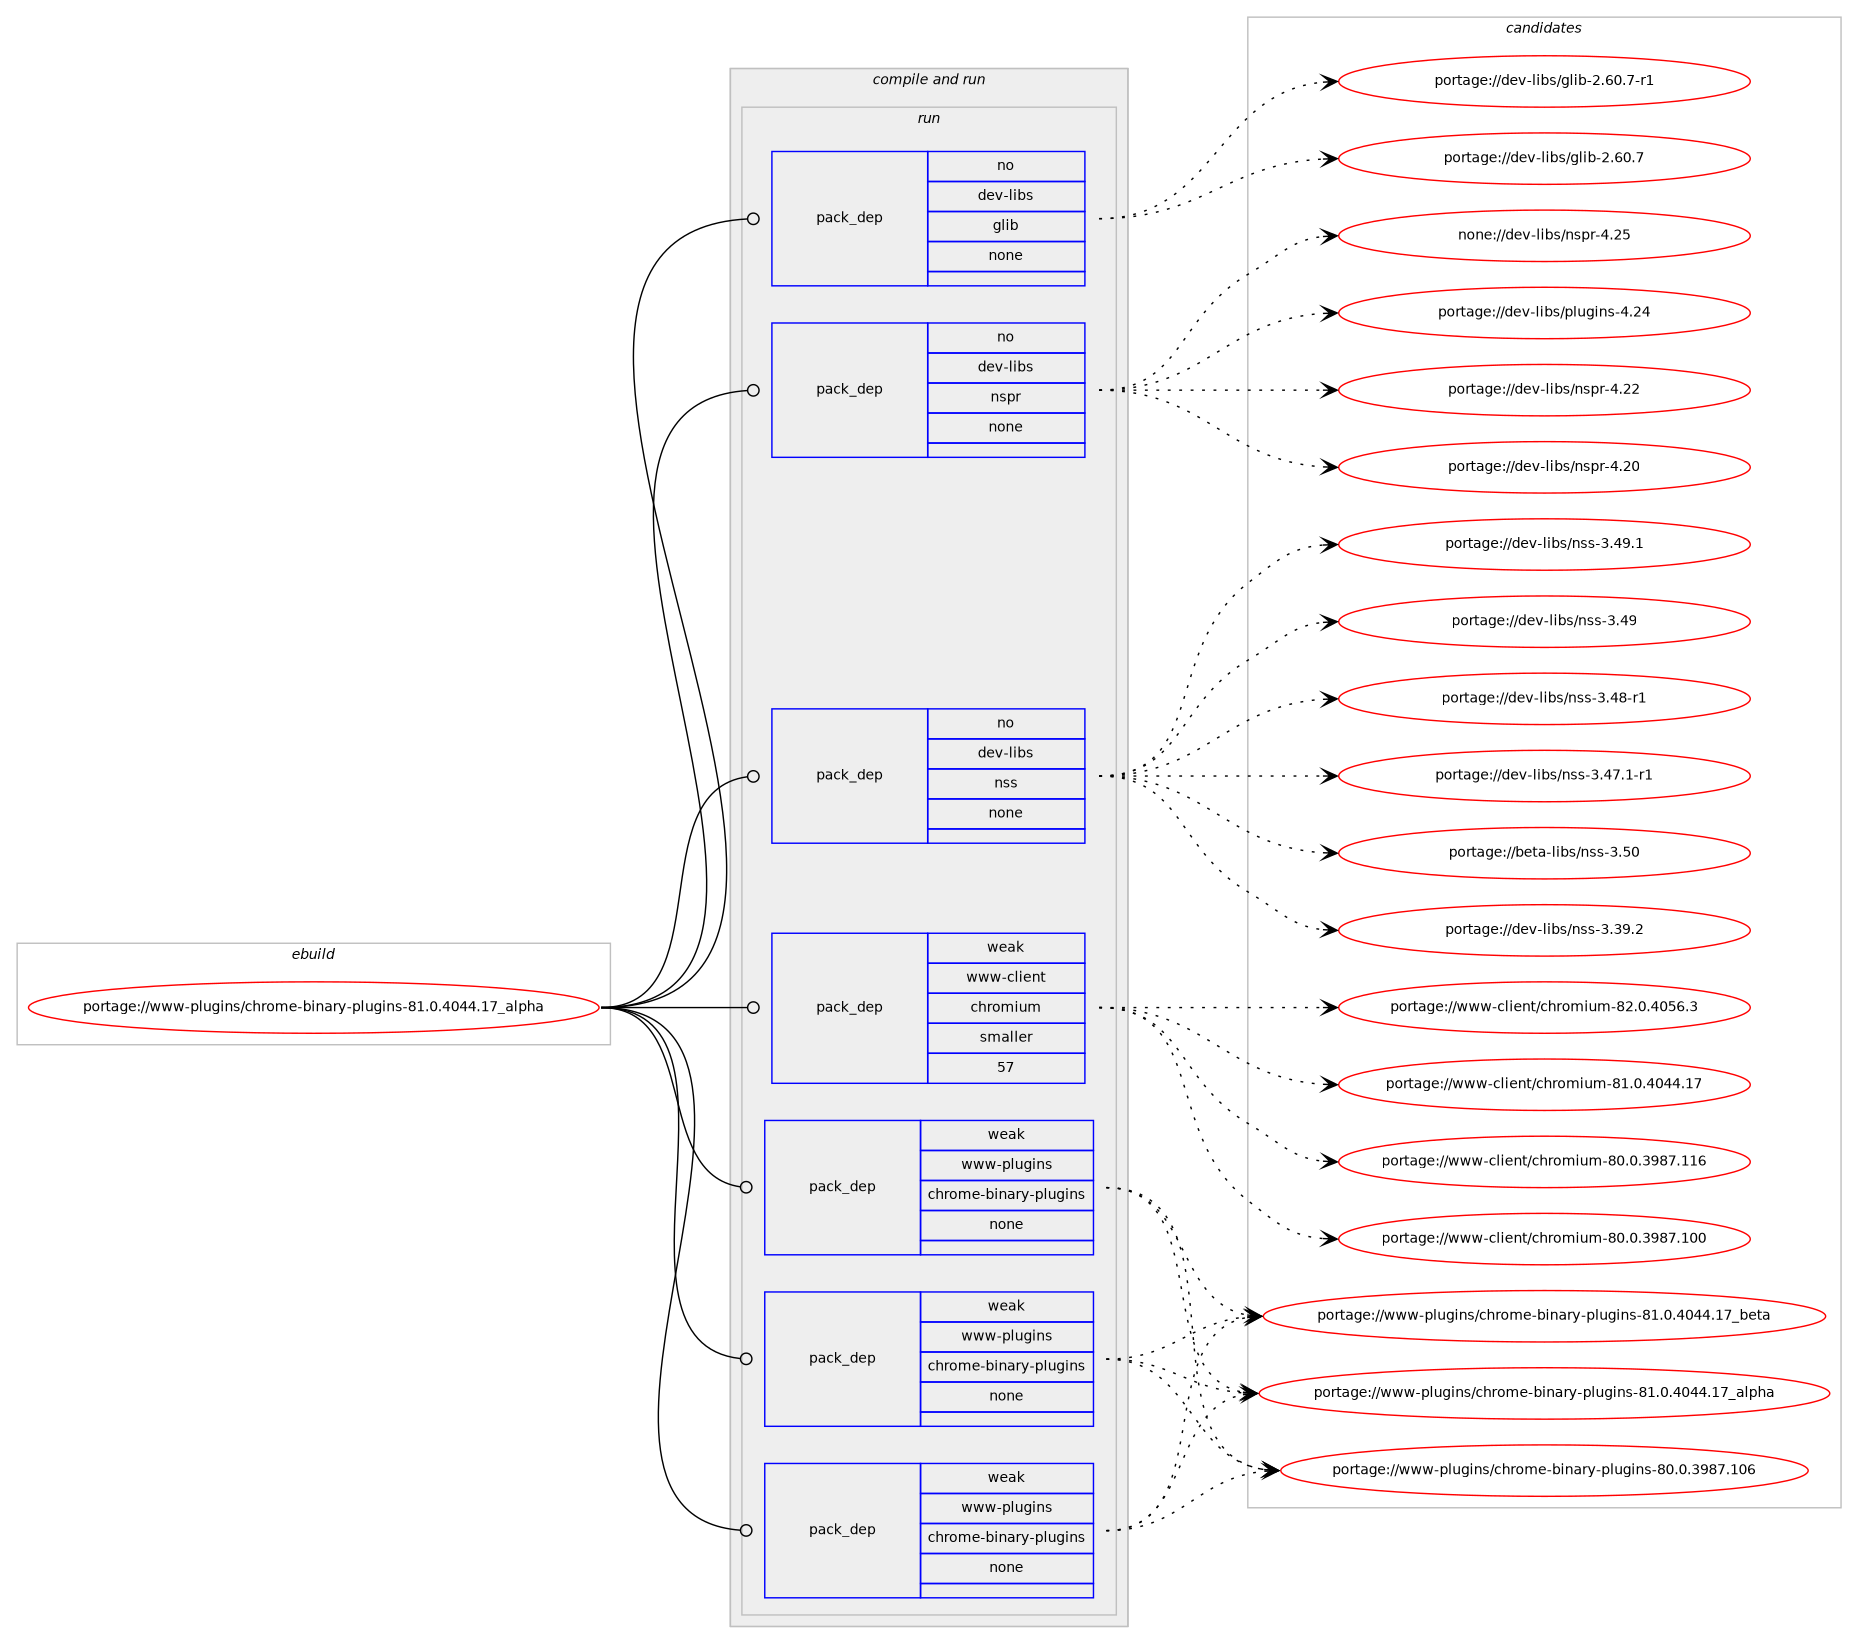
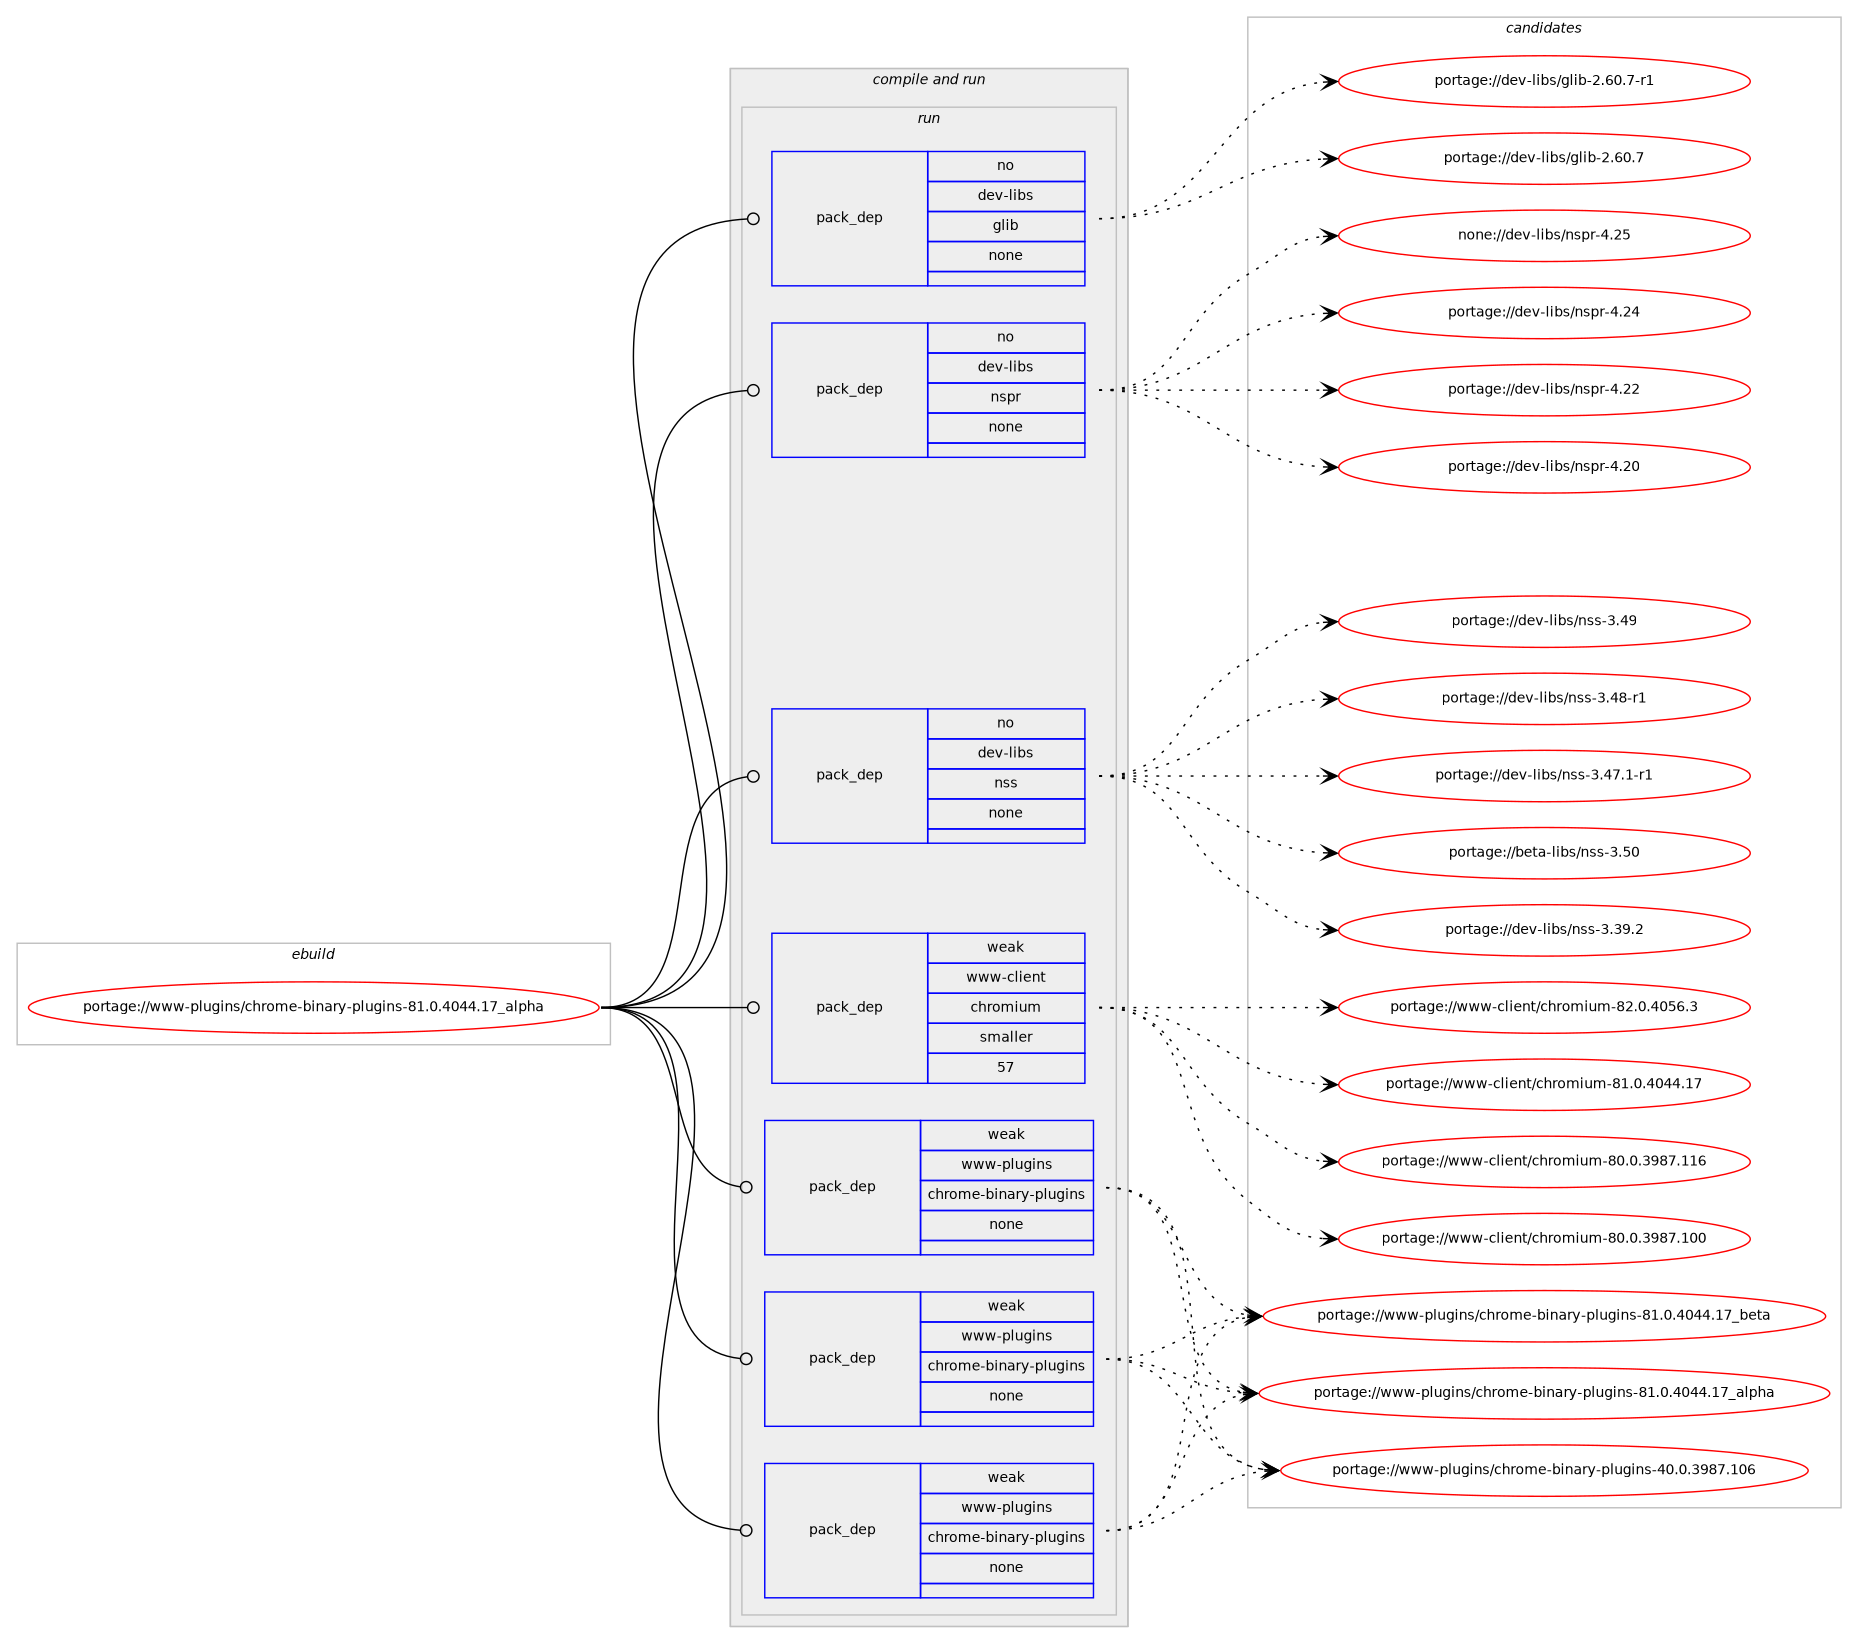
node "portage://dev-libs/plugins-4.24": label "portage://dev-libs/plugins-4.24" -> "portage://dev-libs/nspr-4.24"
node "portage://dev-libs/nss-3.49.1": removed
node "portage://www-plugins/chrome-binary-plugins-80.0.3987.106": label "portage://www-plugins/chrome-binary-plugins-80.0.3987.106" -> "portage://www-plugins/chrome-binary-plugins-40.0.3987.106"
